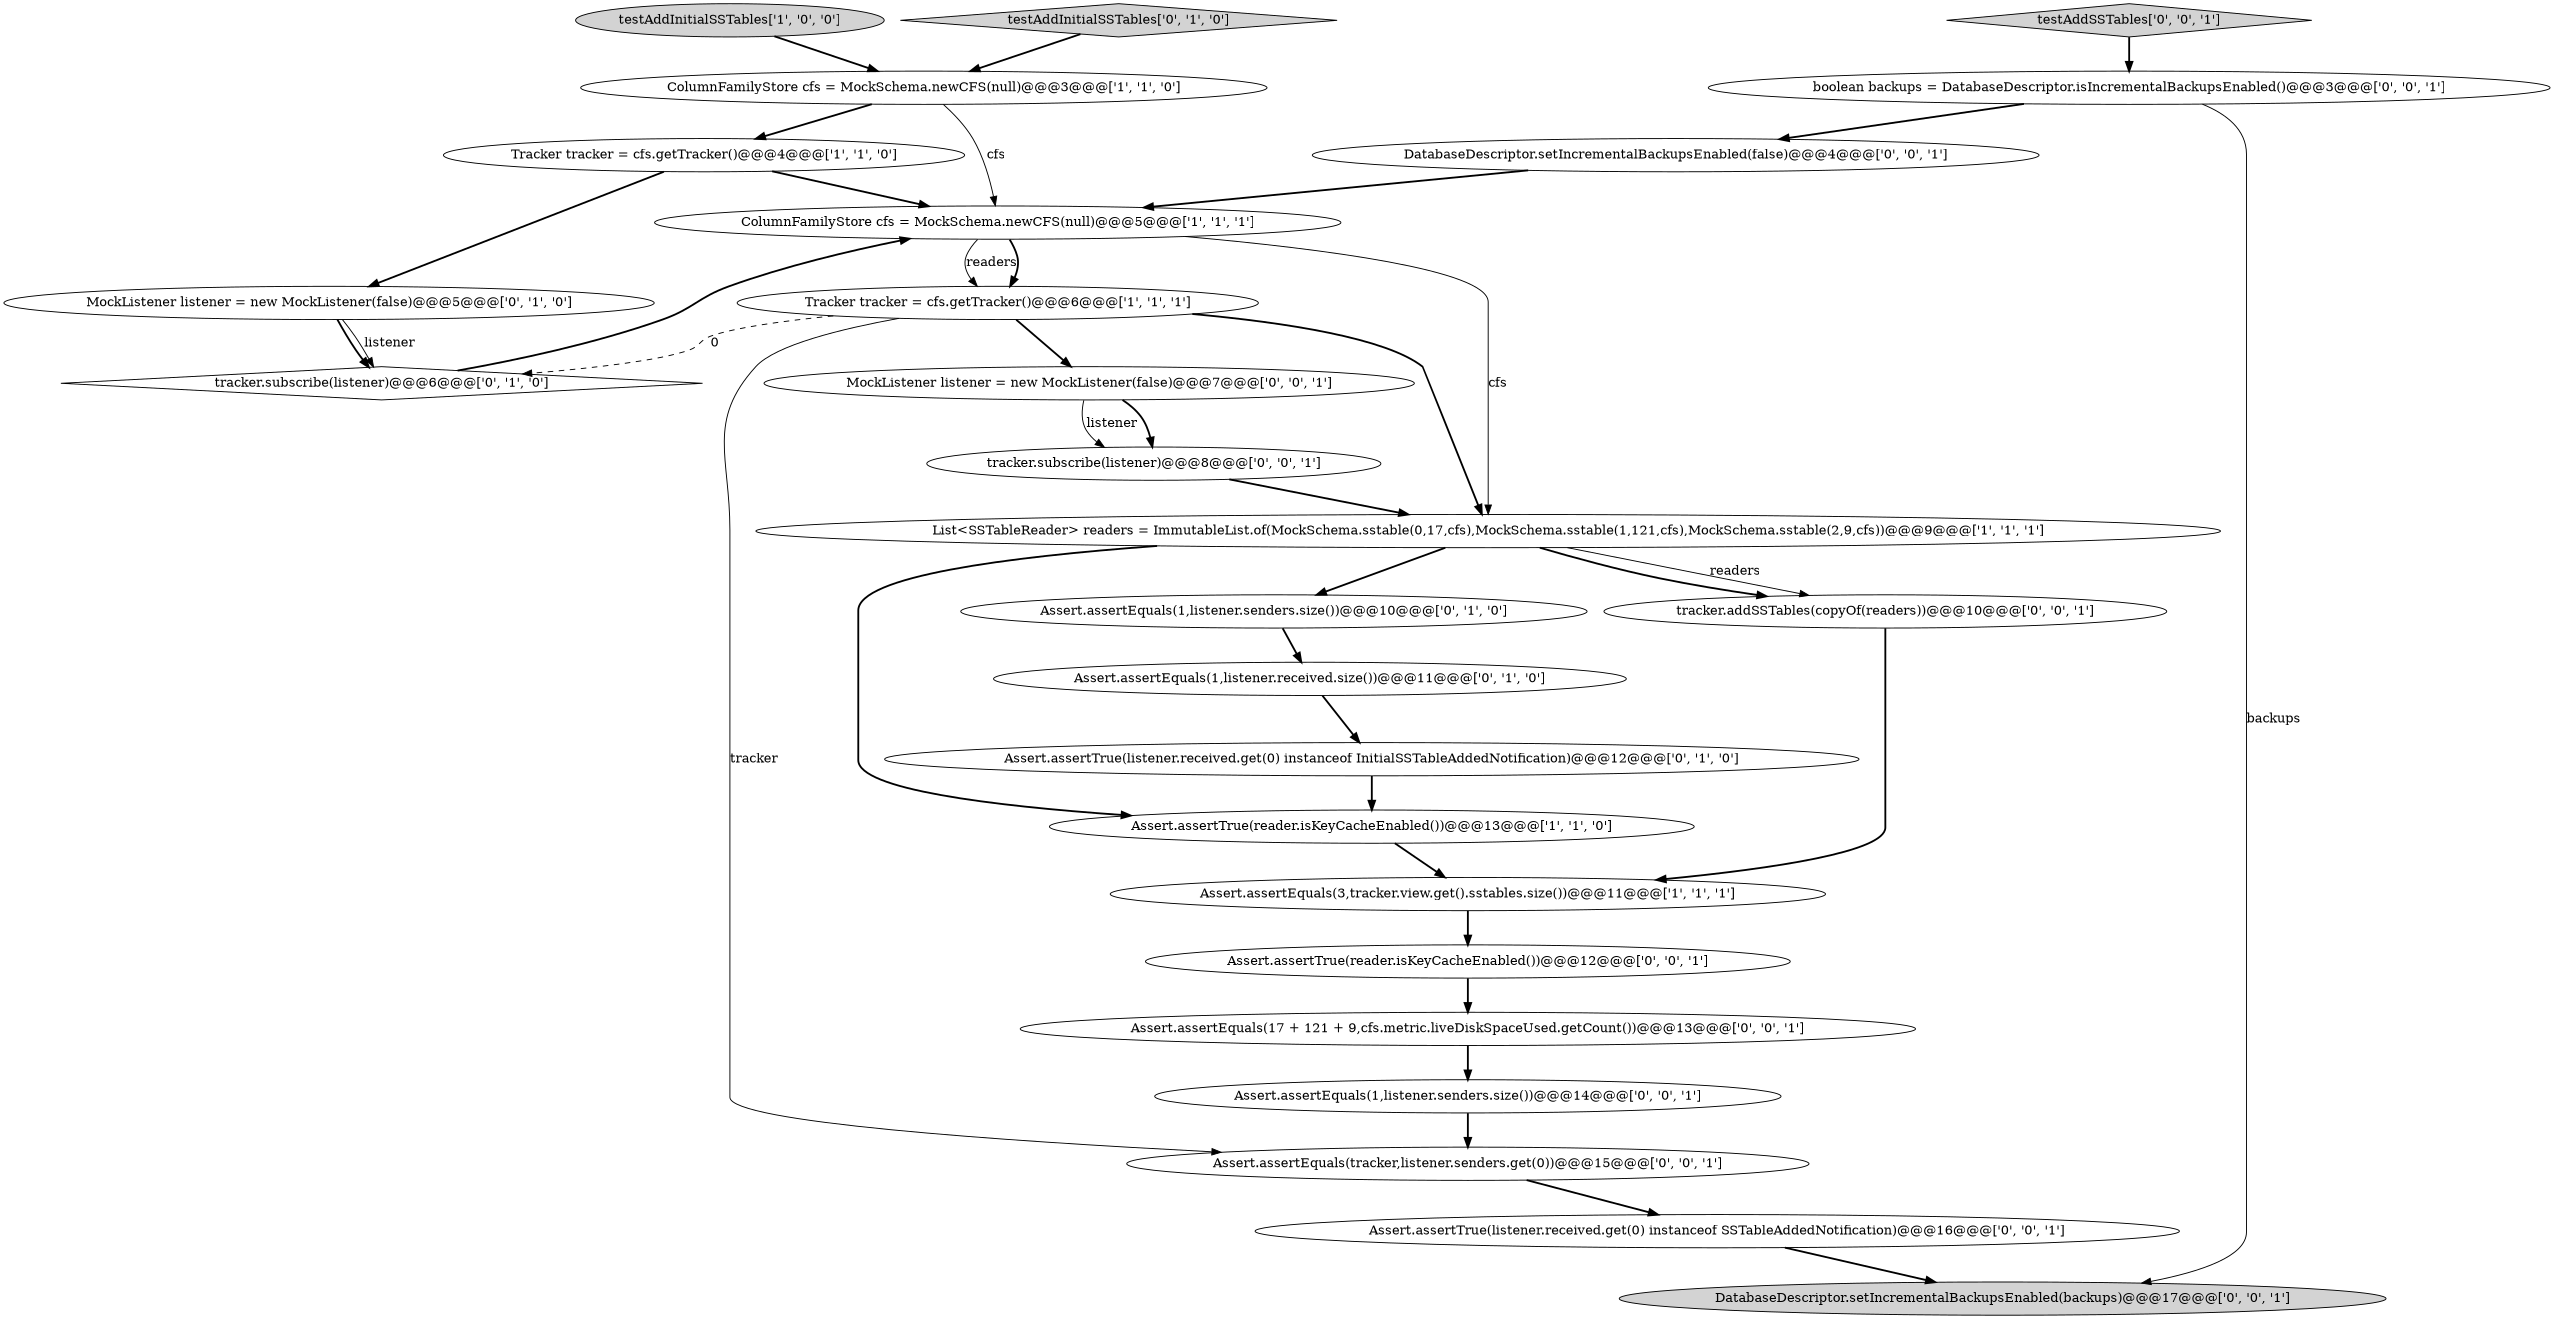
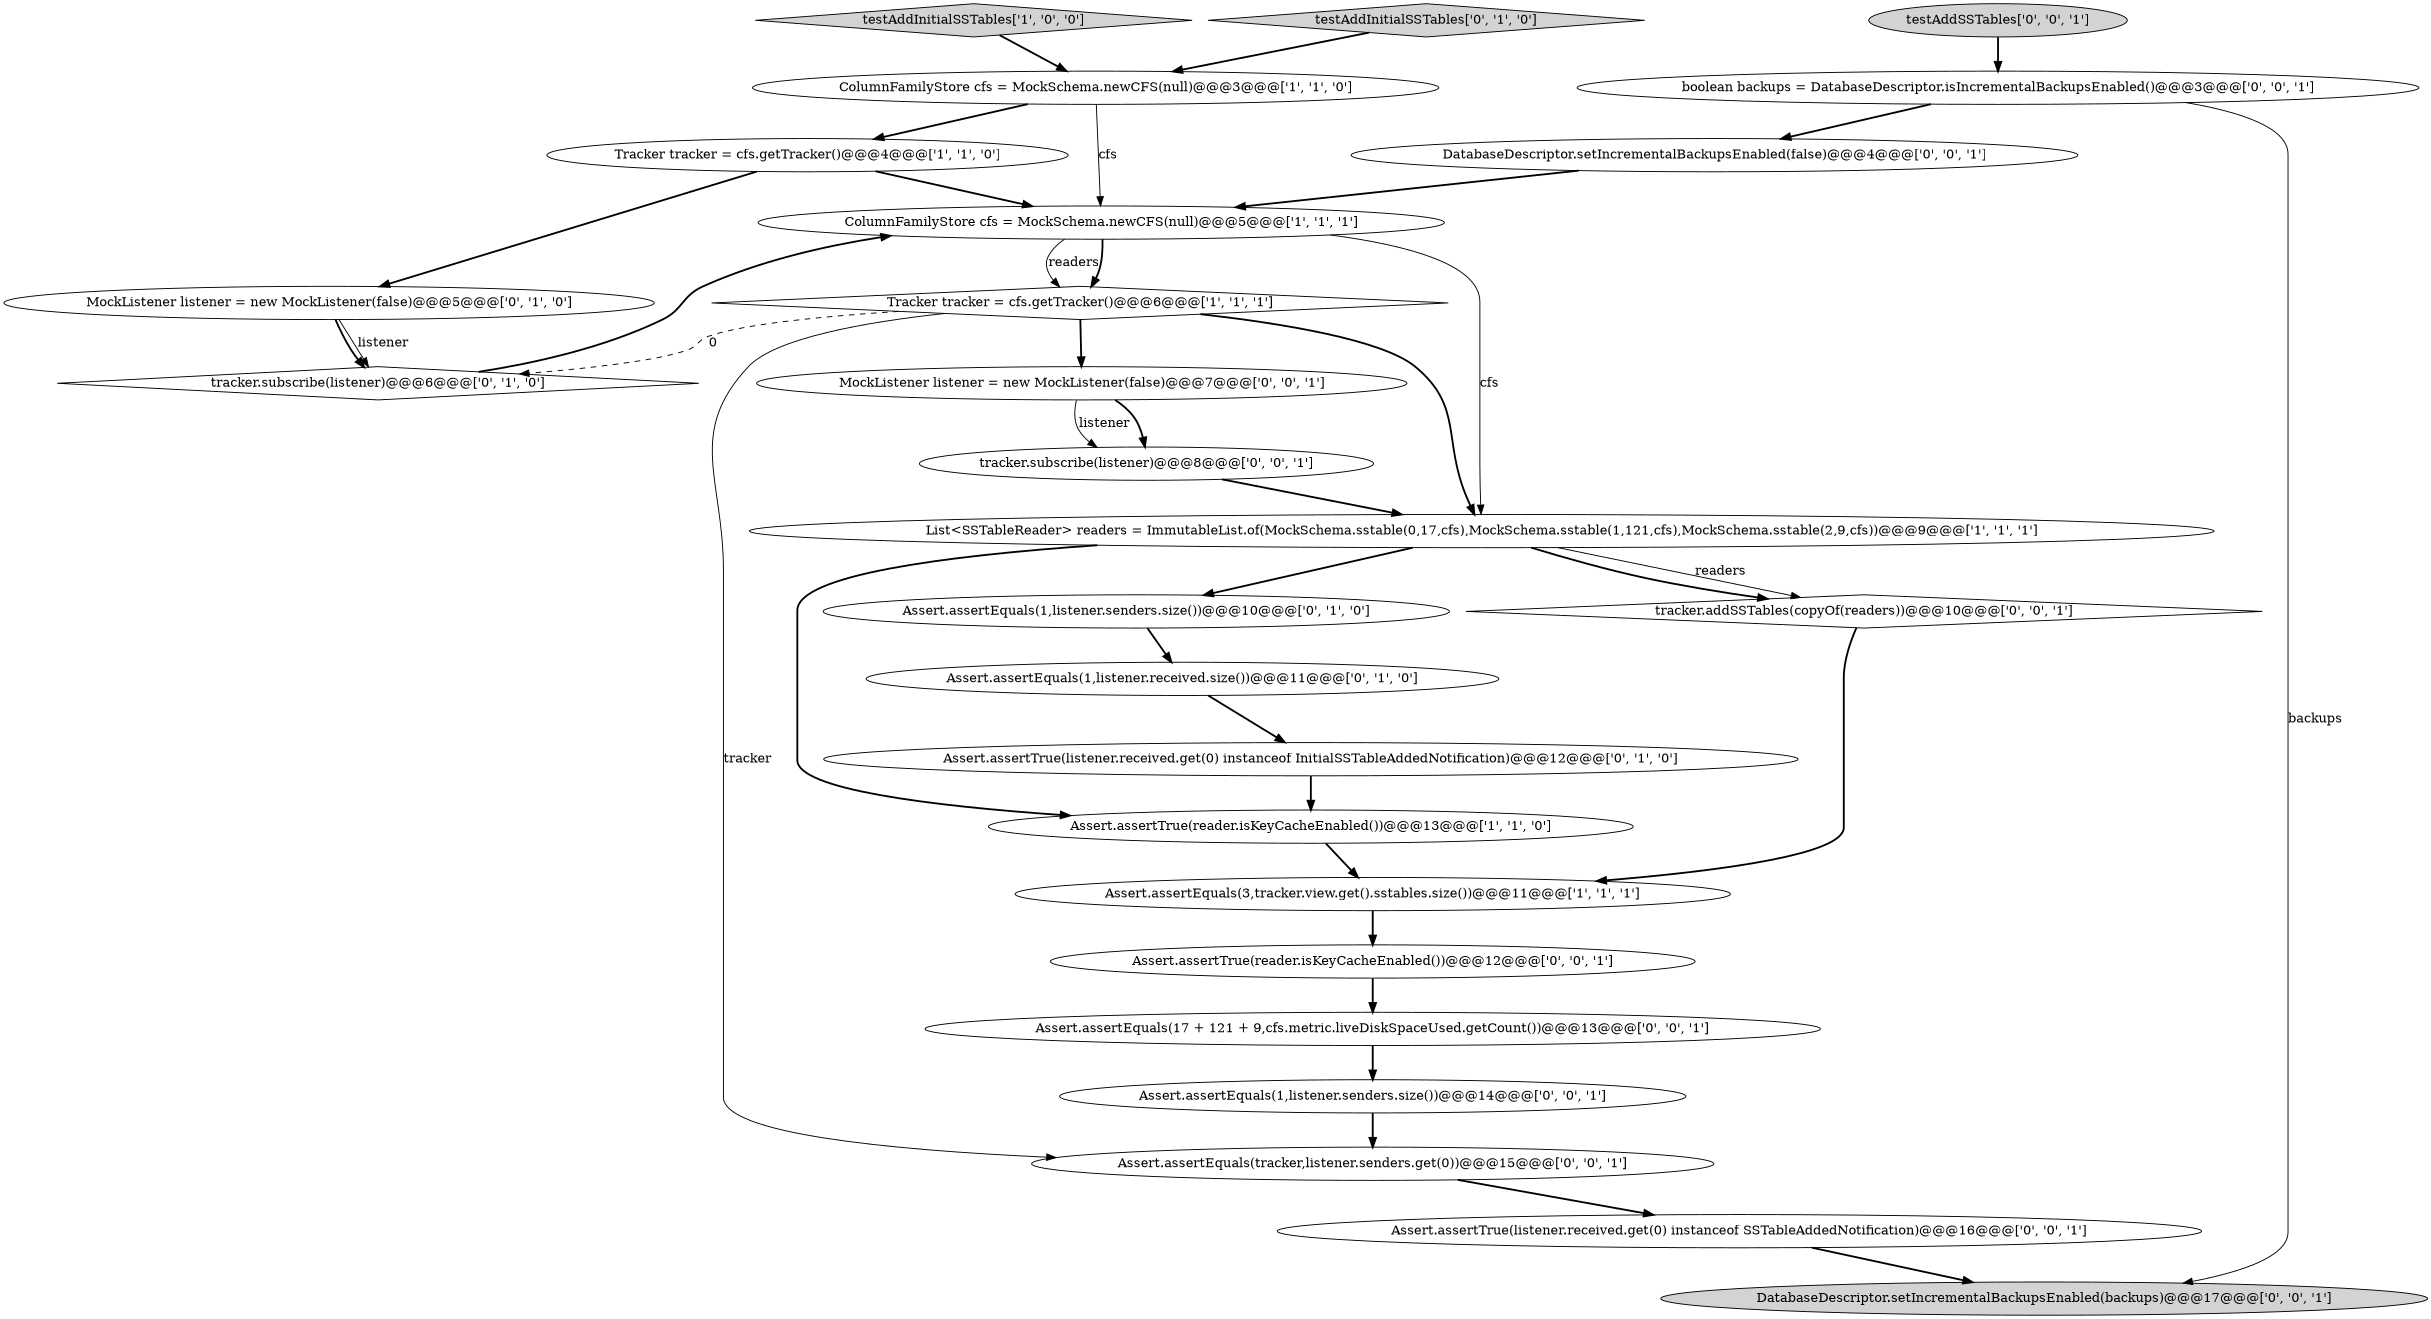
node "testAddInitialSSTables['1', '0', '0']": shape ellipse -> diamond
node "testAddSSTables['0', '0', '1']": shape diamond -> ellipse
node "Tracker tracker = cfs.getTracker()@@@6@@@['1', '1', '1']": shape ellipse -> diamond
node "tracker.addSSTables(copyOf(readers))@@@10@@@['0', '0', '1']": shape ellipse -> diamond
